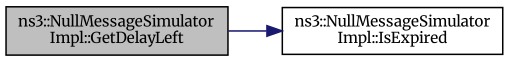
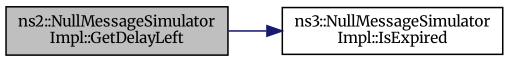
node "ns3::NullMessageSimulator Impl::GetDelayLeft": label "ns3::NullMessageSimulator Impl::GetDelayLeft" -> "ns2::NullMessageSimulator Impl::GetDelayLeft"
